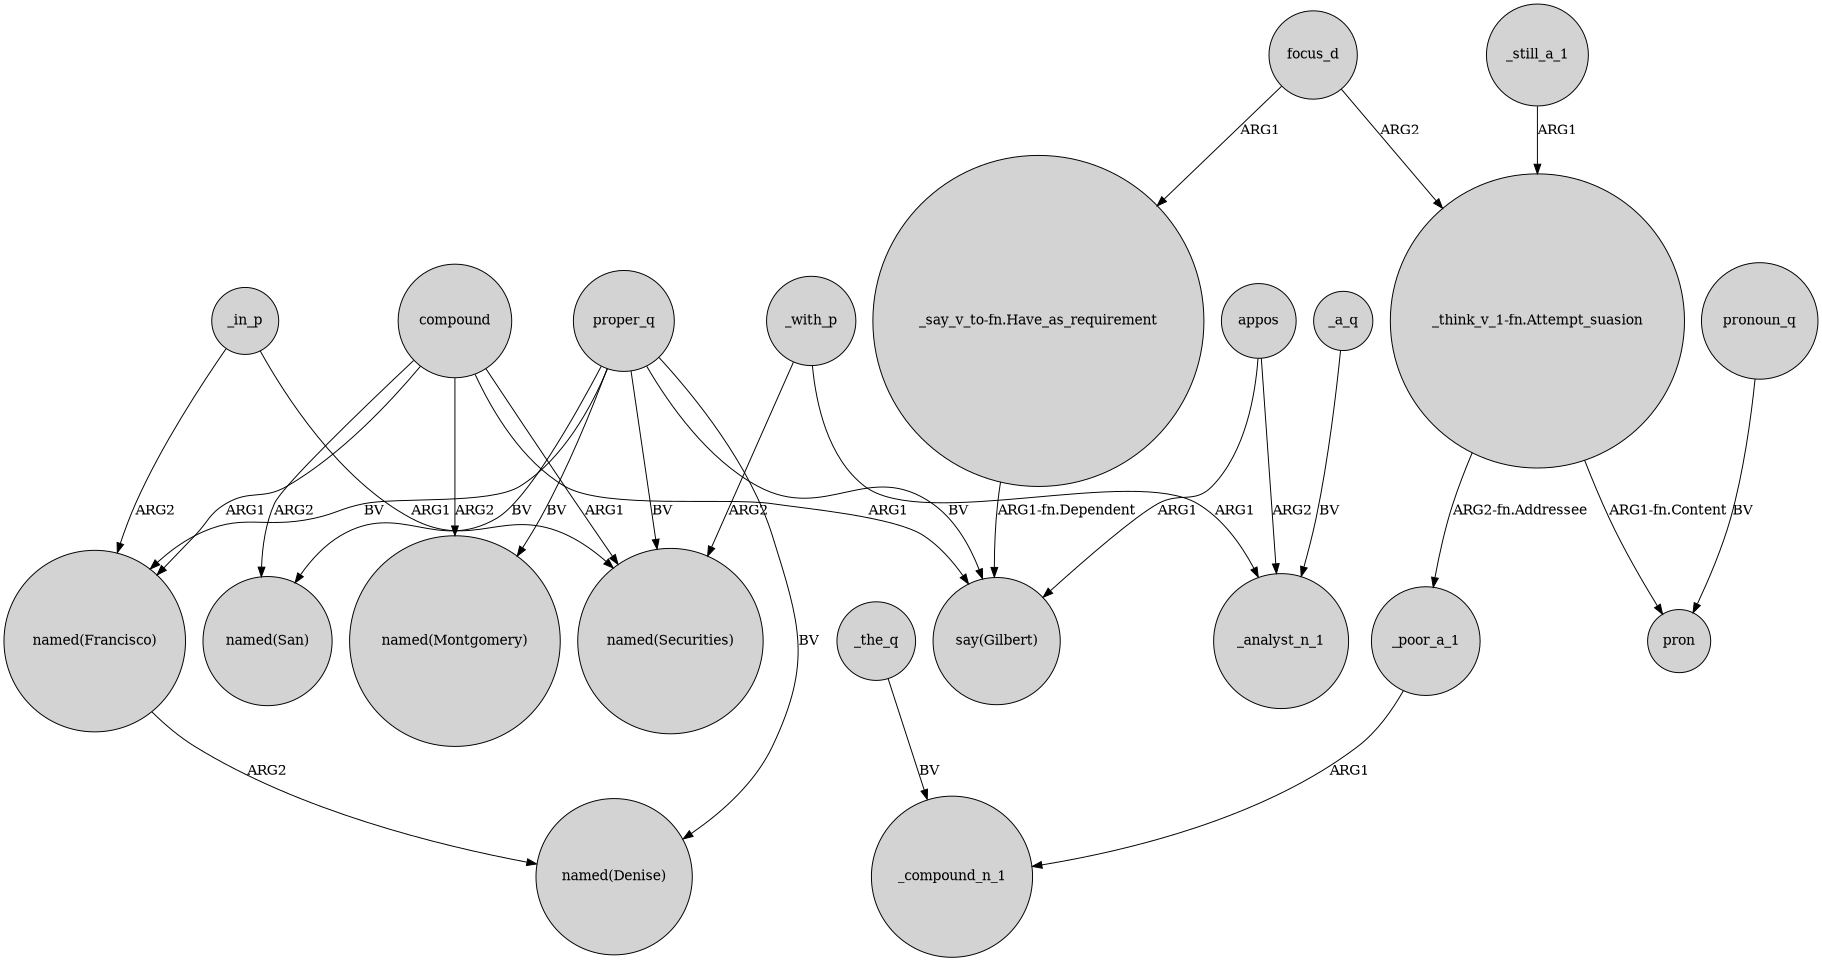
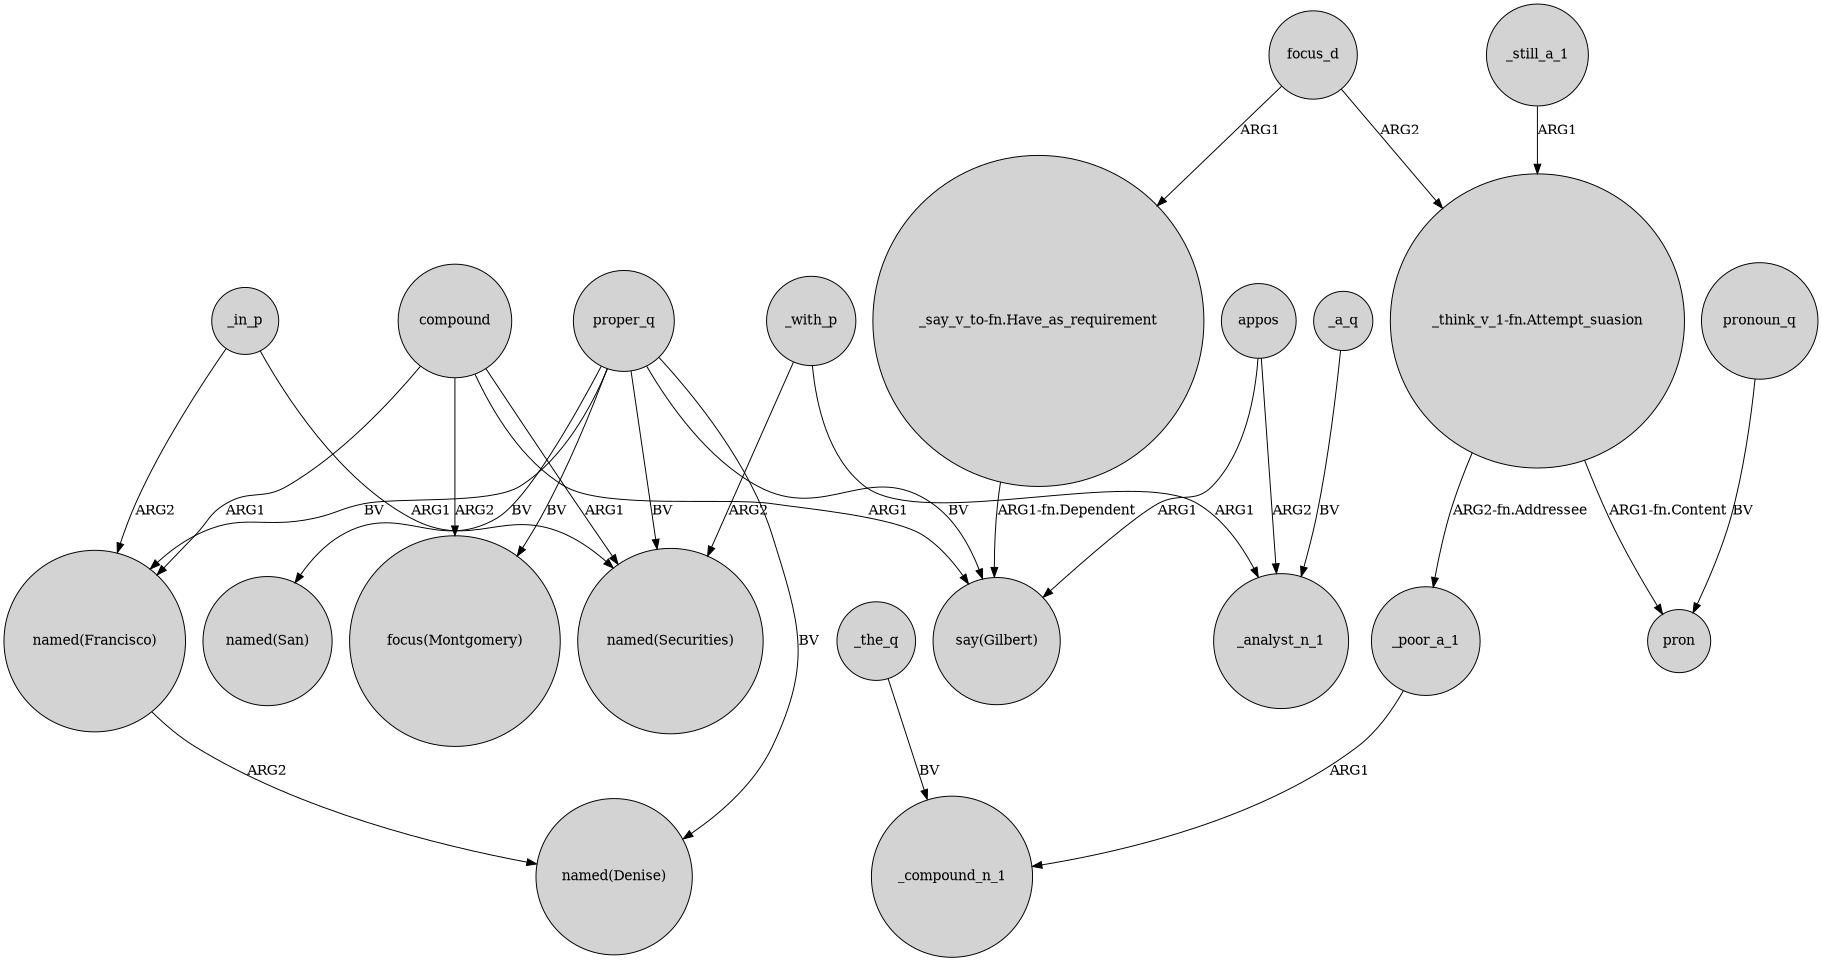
edge "compound" -> "named(San)": removed, label "ARG2"
node "named(Montgomery)": label "named(Montgomery)" -> "focus(Montgomery)"
